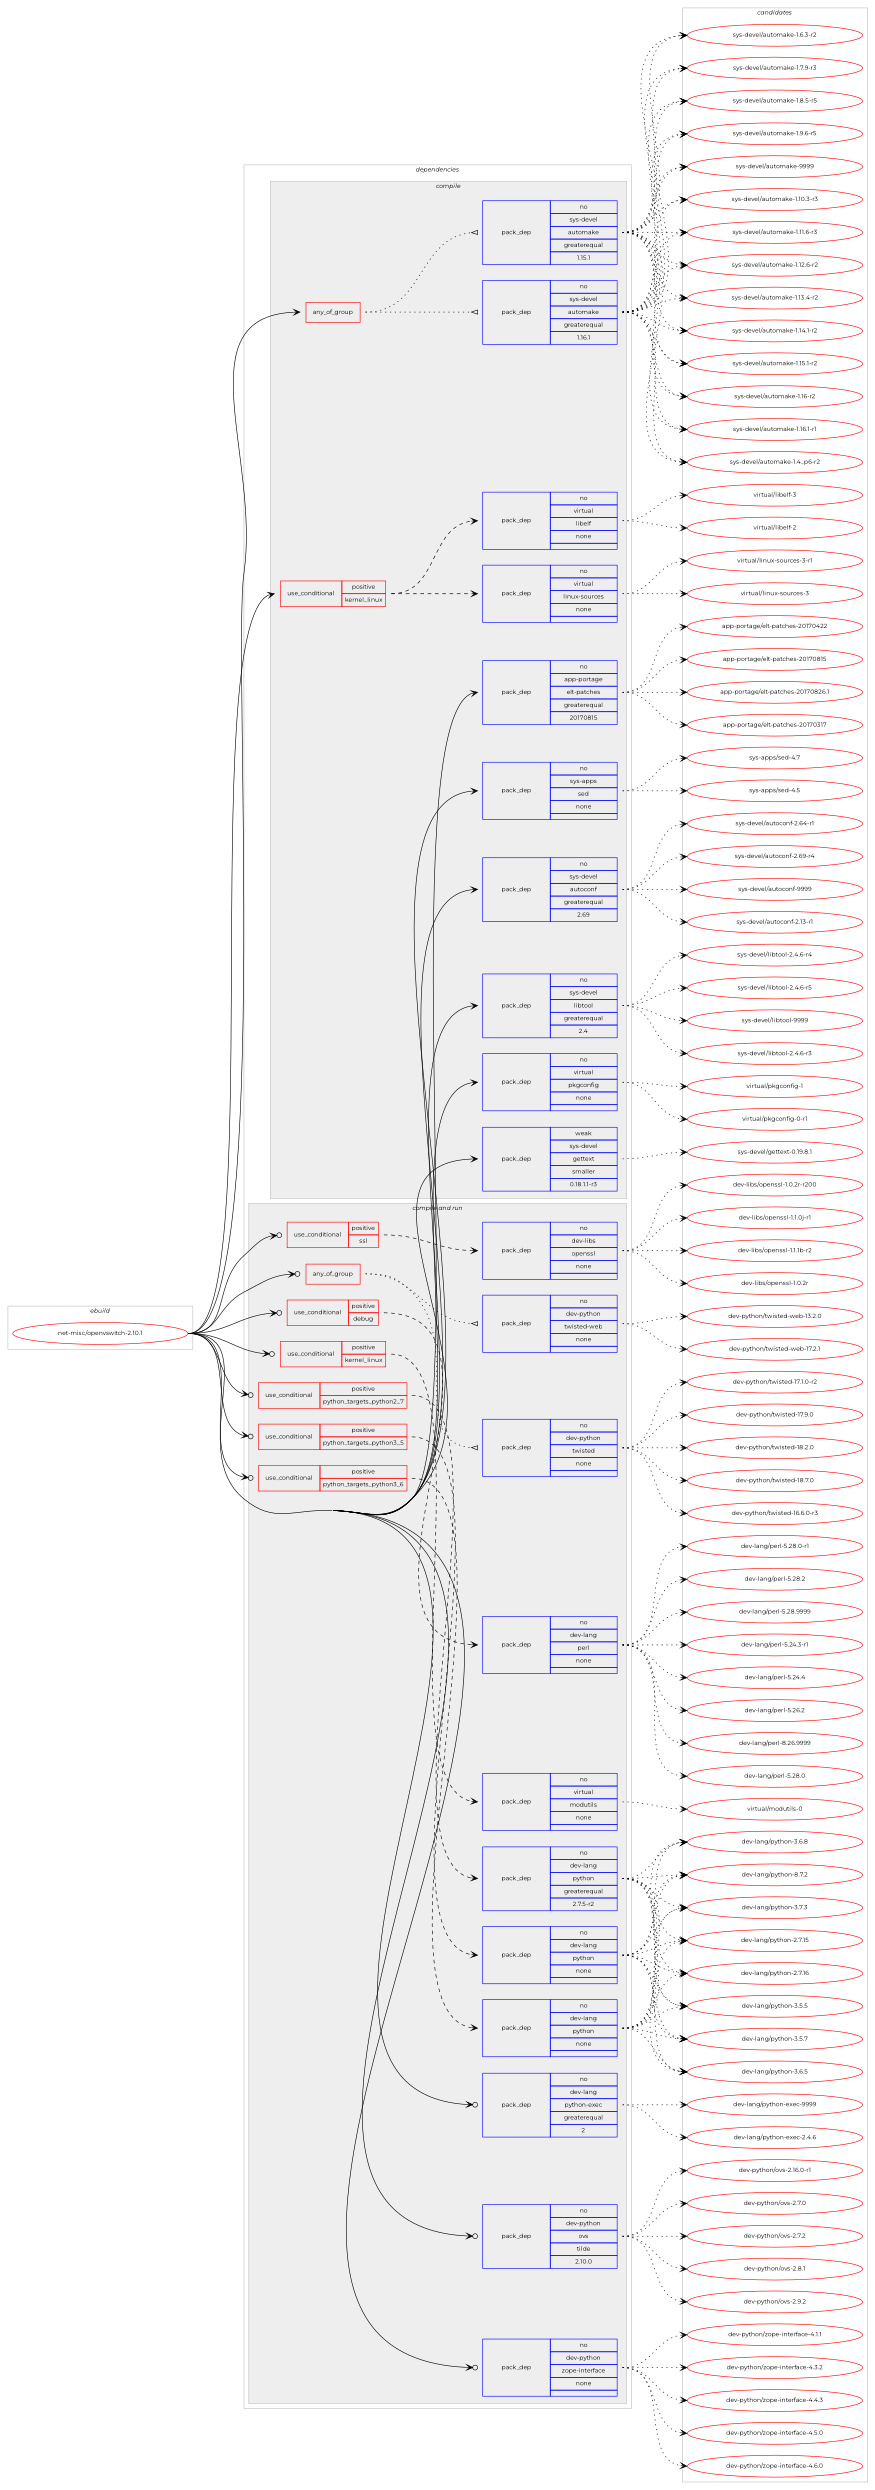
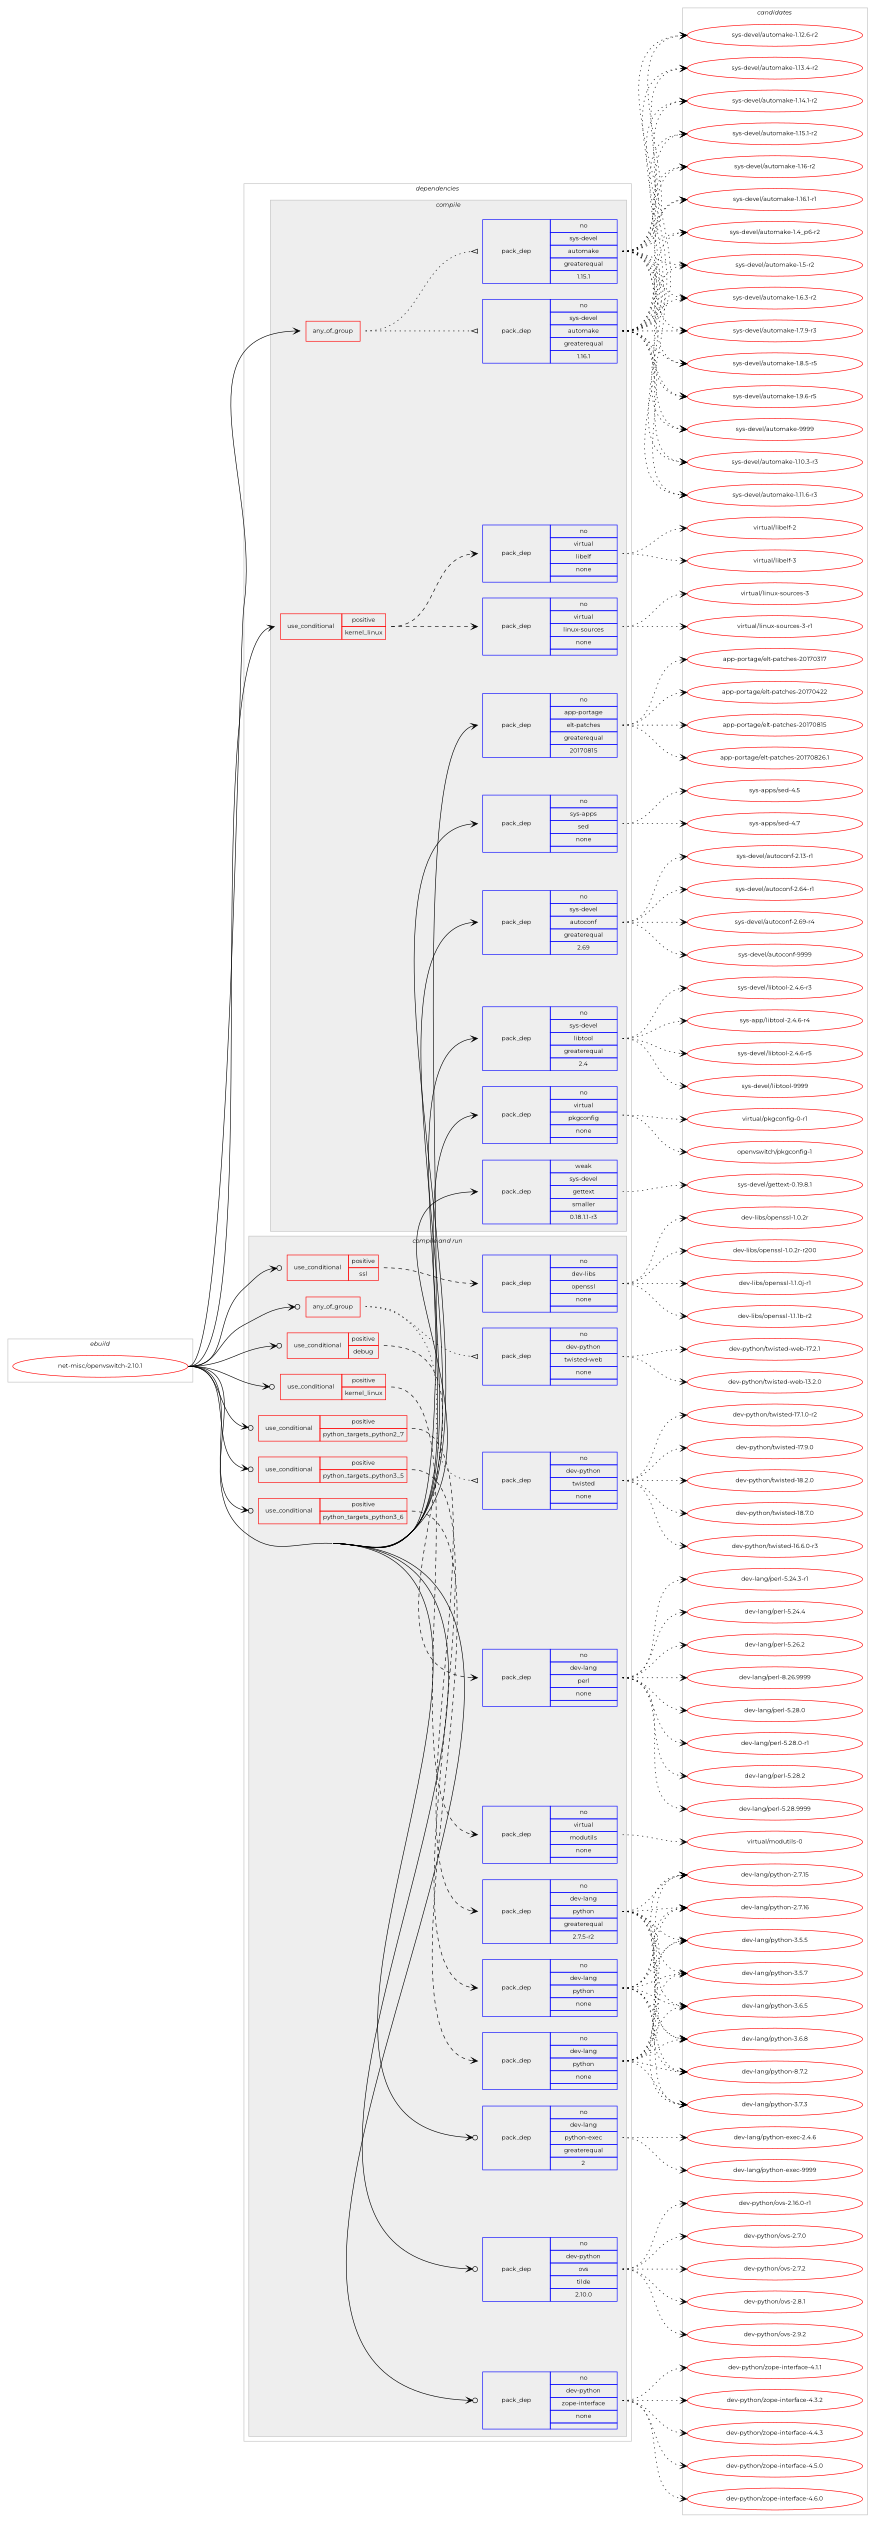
node "sys-devel/automake-1.5-r2": added
node "sys-devel/libtool-2.4.6-r4": label "sys-devel/libtool-2.4.6-r4" -> "sys-app/libtool-2.4.6-r4"
node "virtual/pkgconfig-1": label "virtual/pkgconfig-1" -> "openvswitch/pkgconfig-1"
